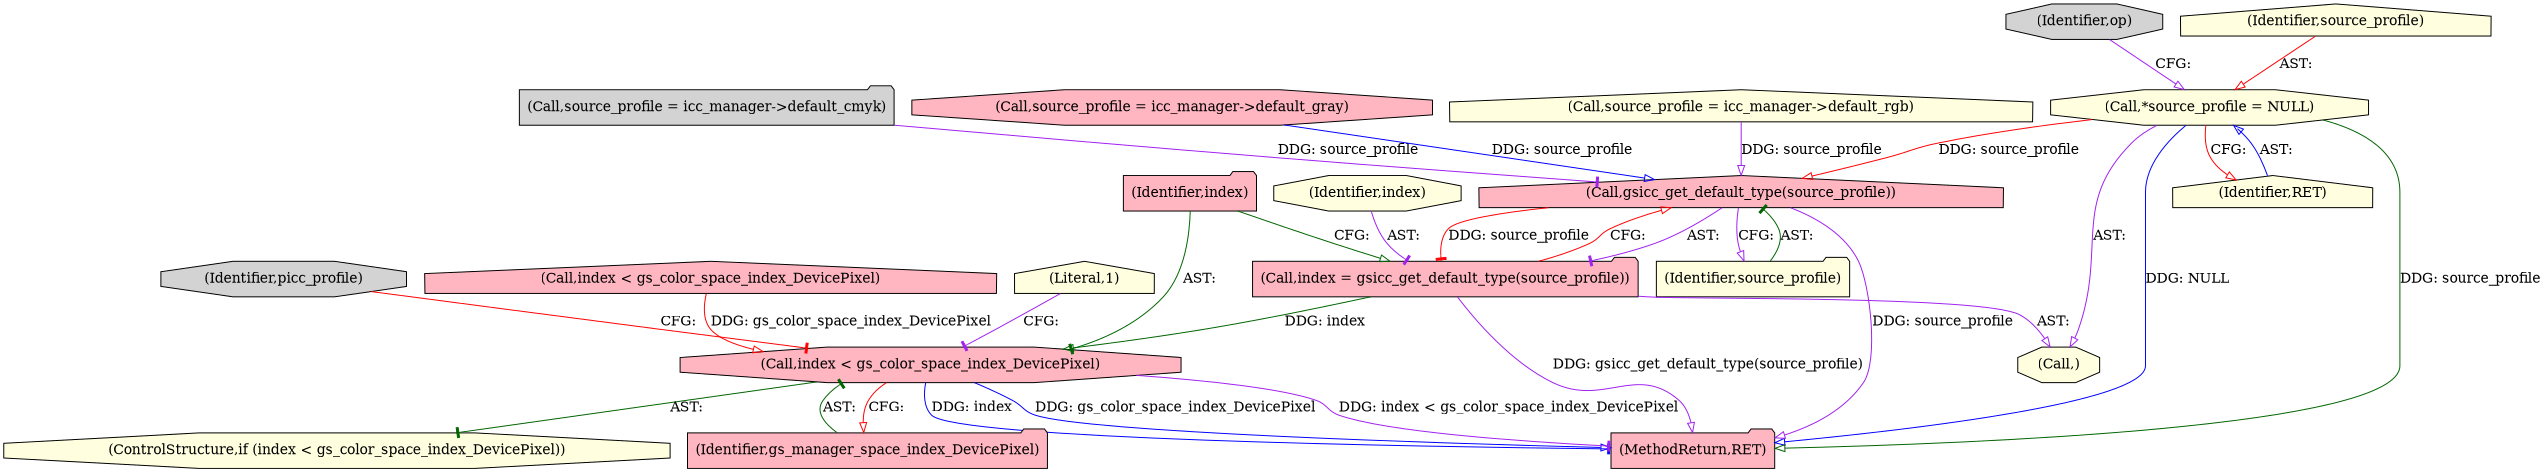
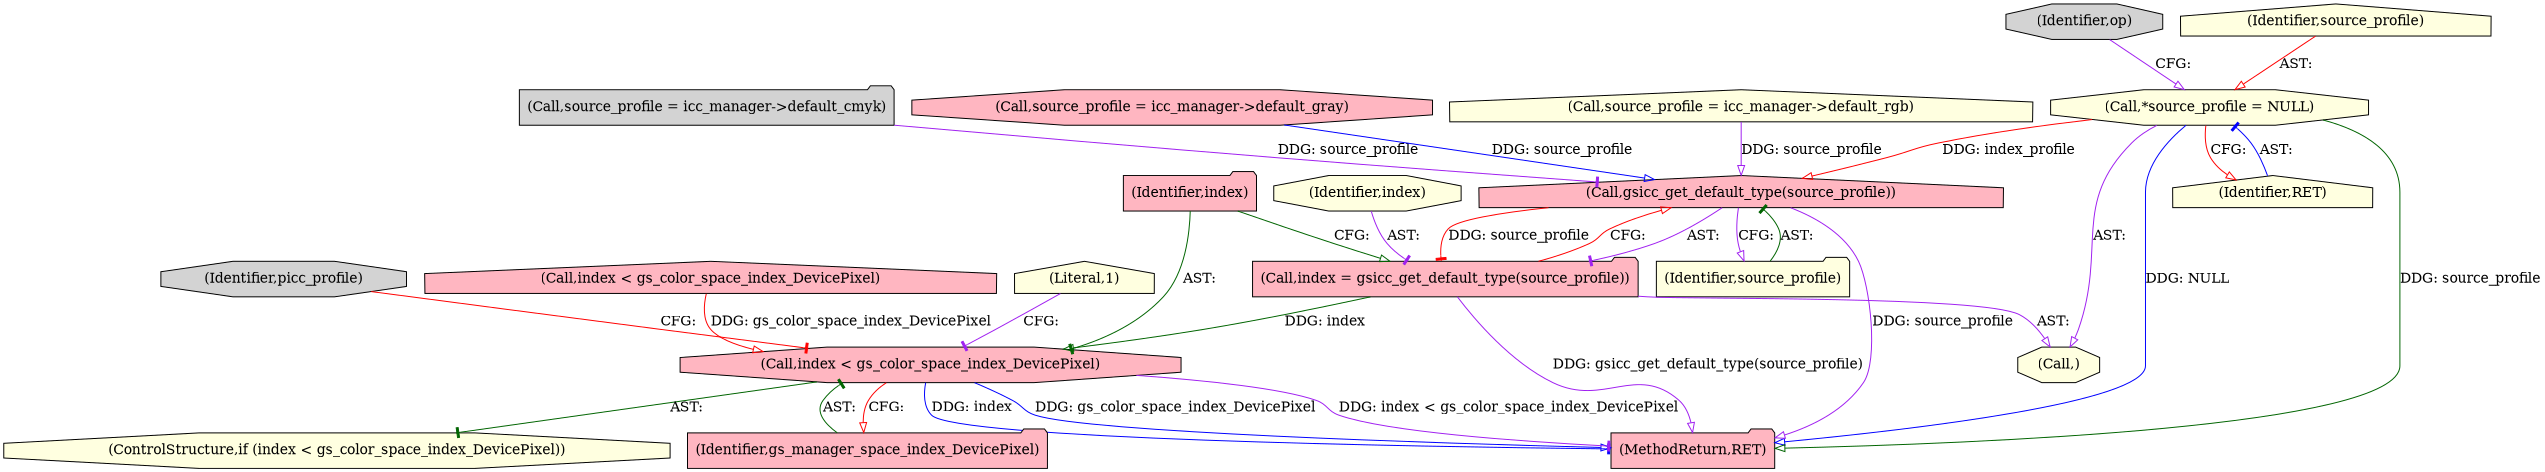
edge "(Call,*source_profile = NULL)" -> "(Call,gsicc_get_default_type(source_profile))": label "DDG: source_profile" -> "DDG: index_profile"
edge "(Identifier,RET)" -> "(Call,*source_profile = NULL)": arrowhead onormal -> tee
